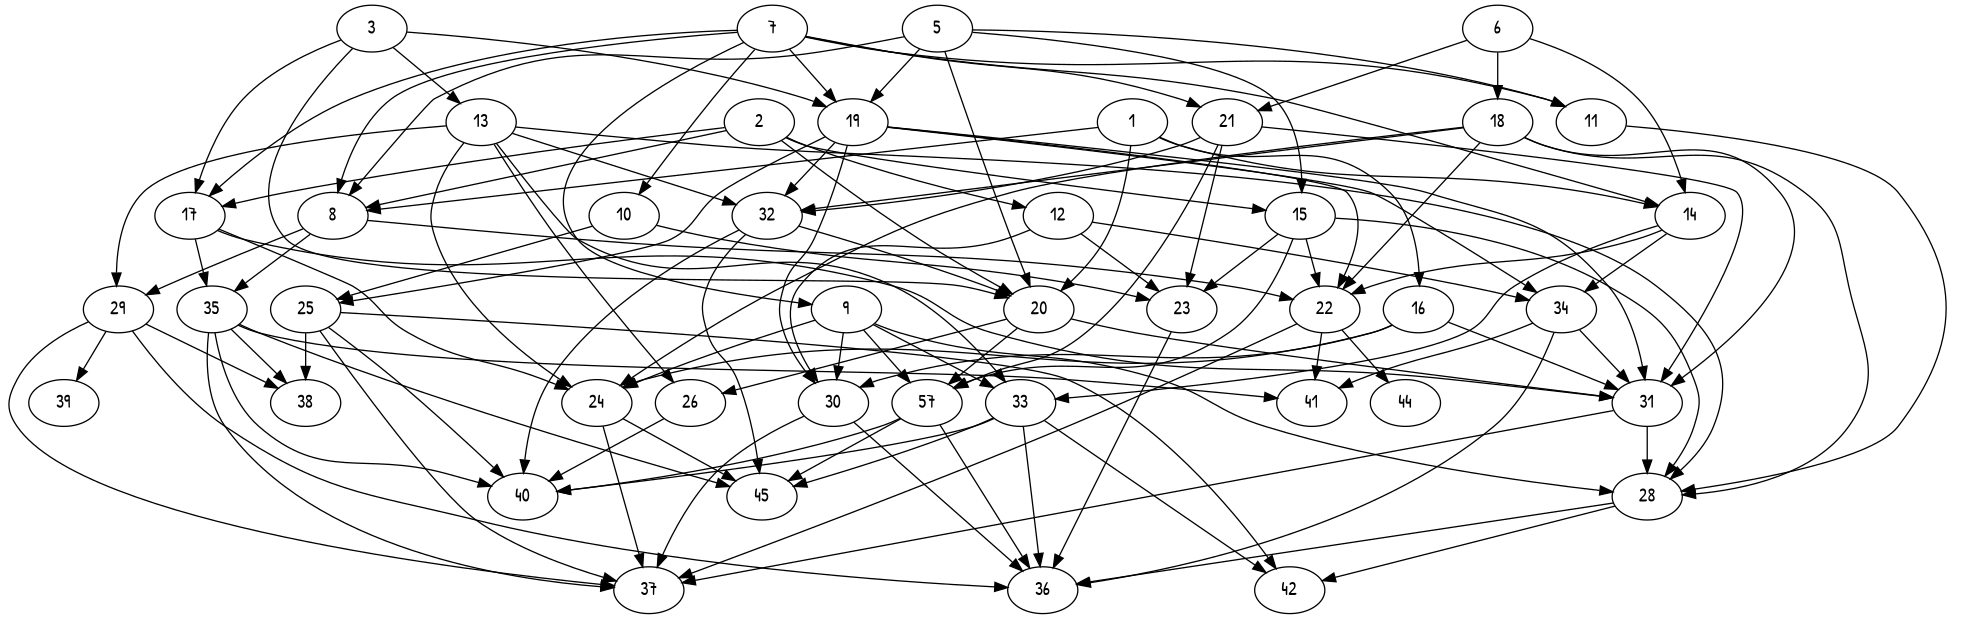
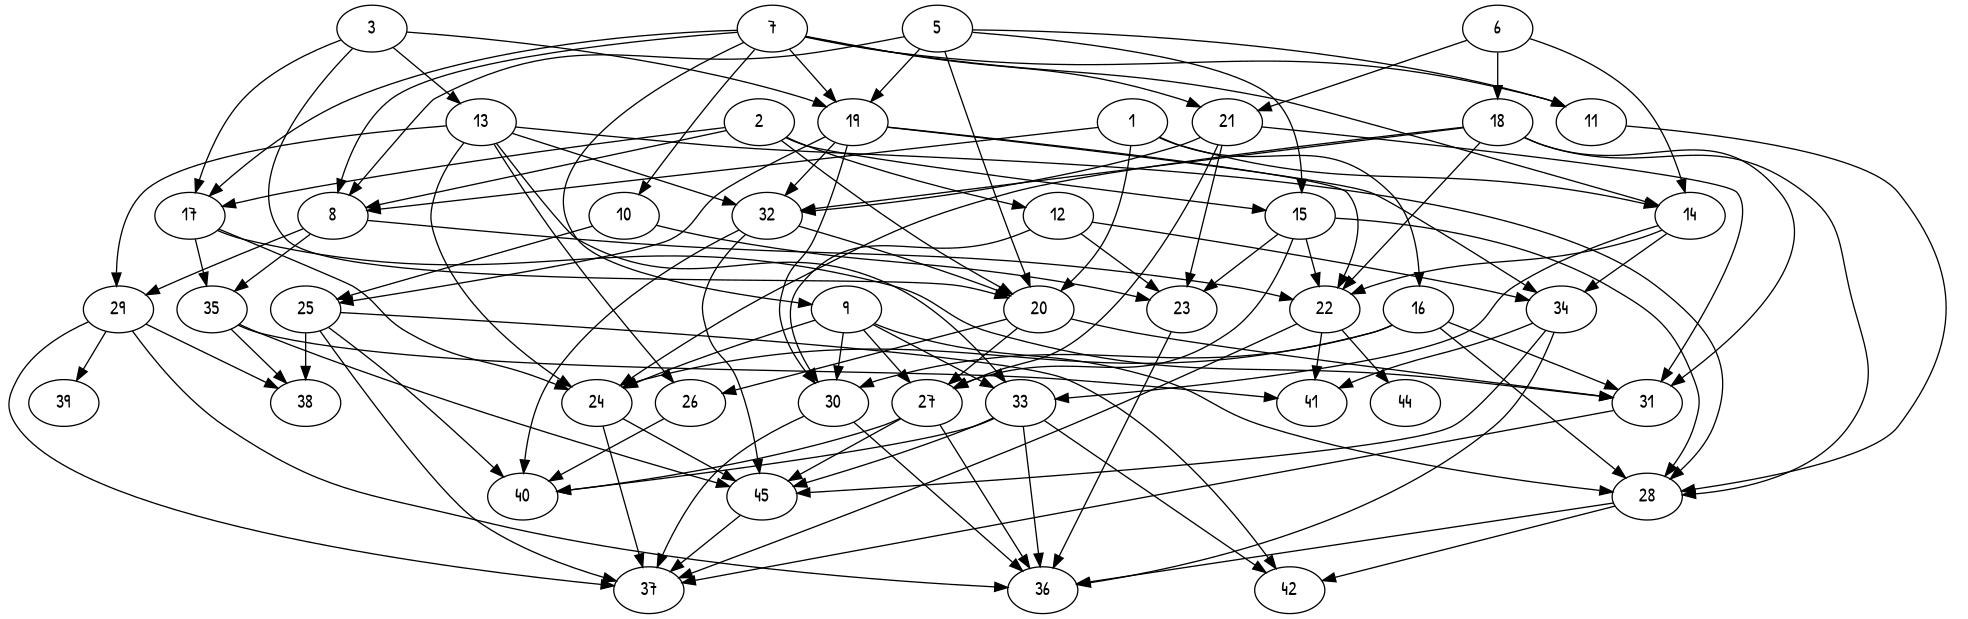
edge "19" -> "31": removed
edge "34" -> "31": now "34" -> "45"
node "57": label "57" -> "27"
edge "31" -> "28": now "16" -> "28"
edge "35" -> "40": removed
edge "35" -> "37": now "45" -> "37"
